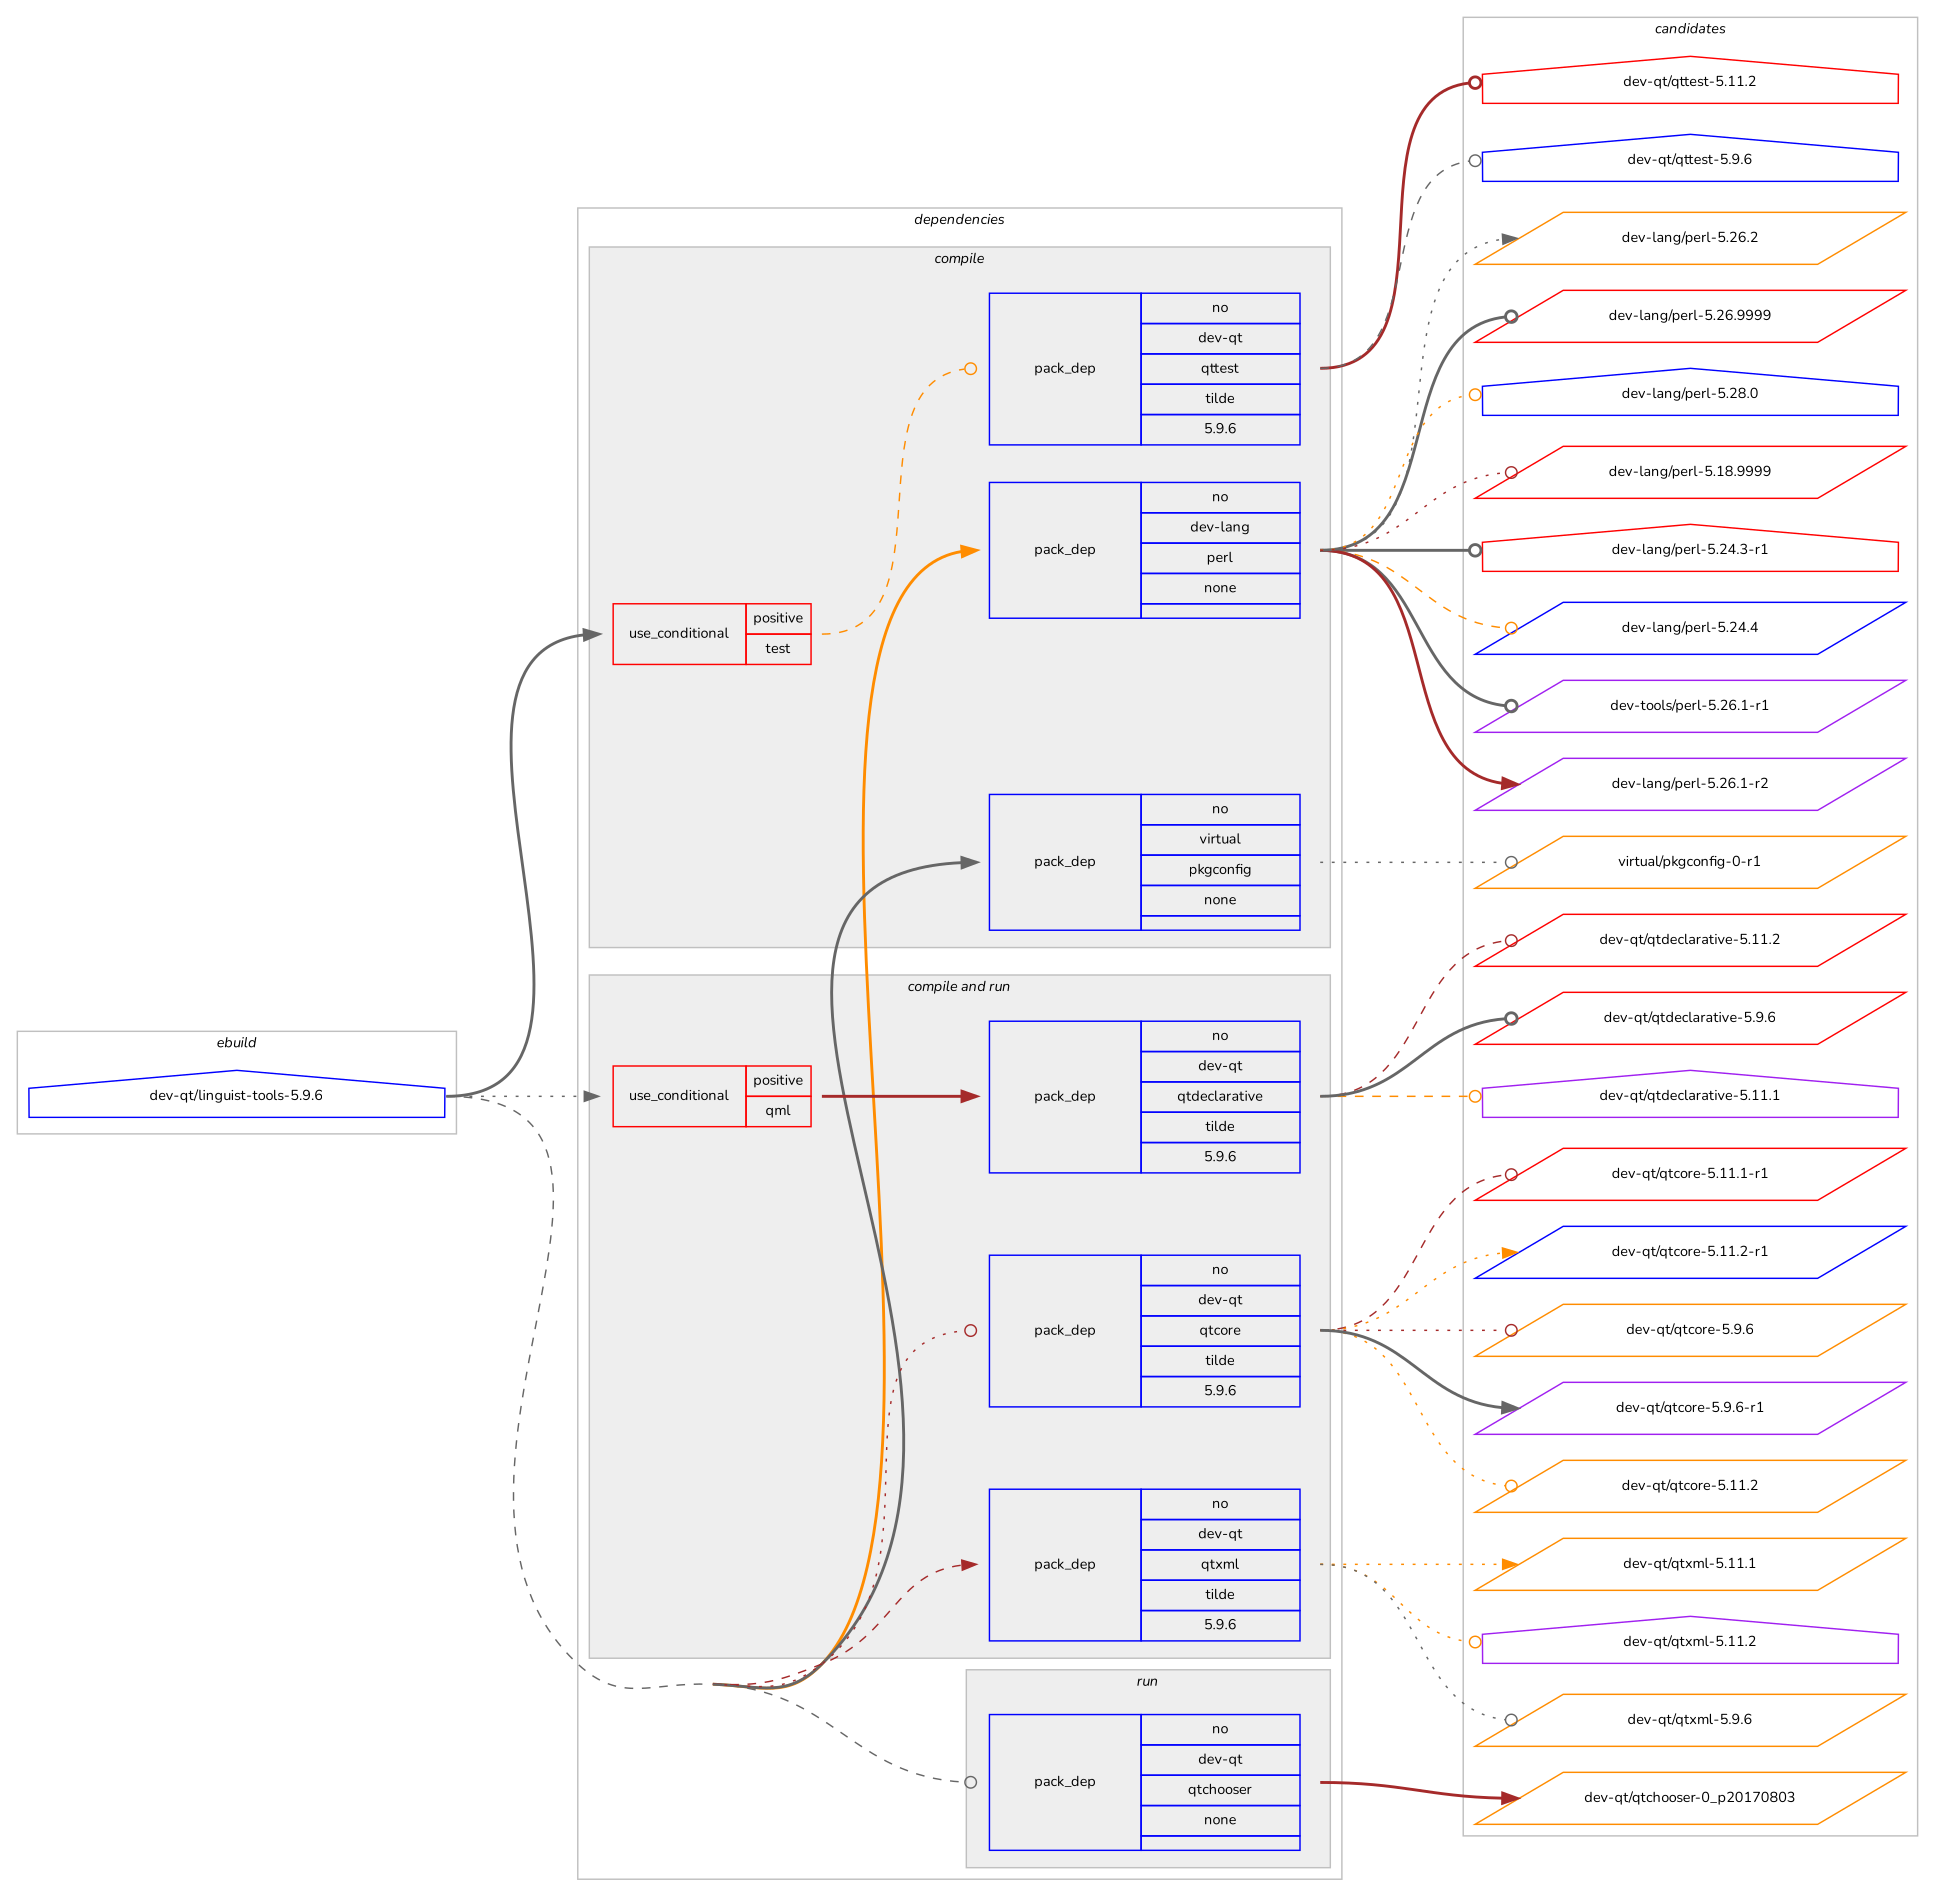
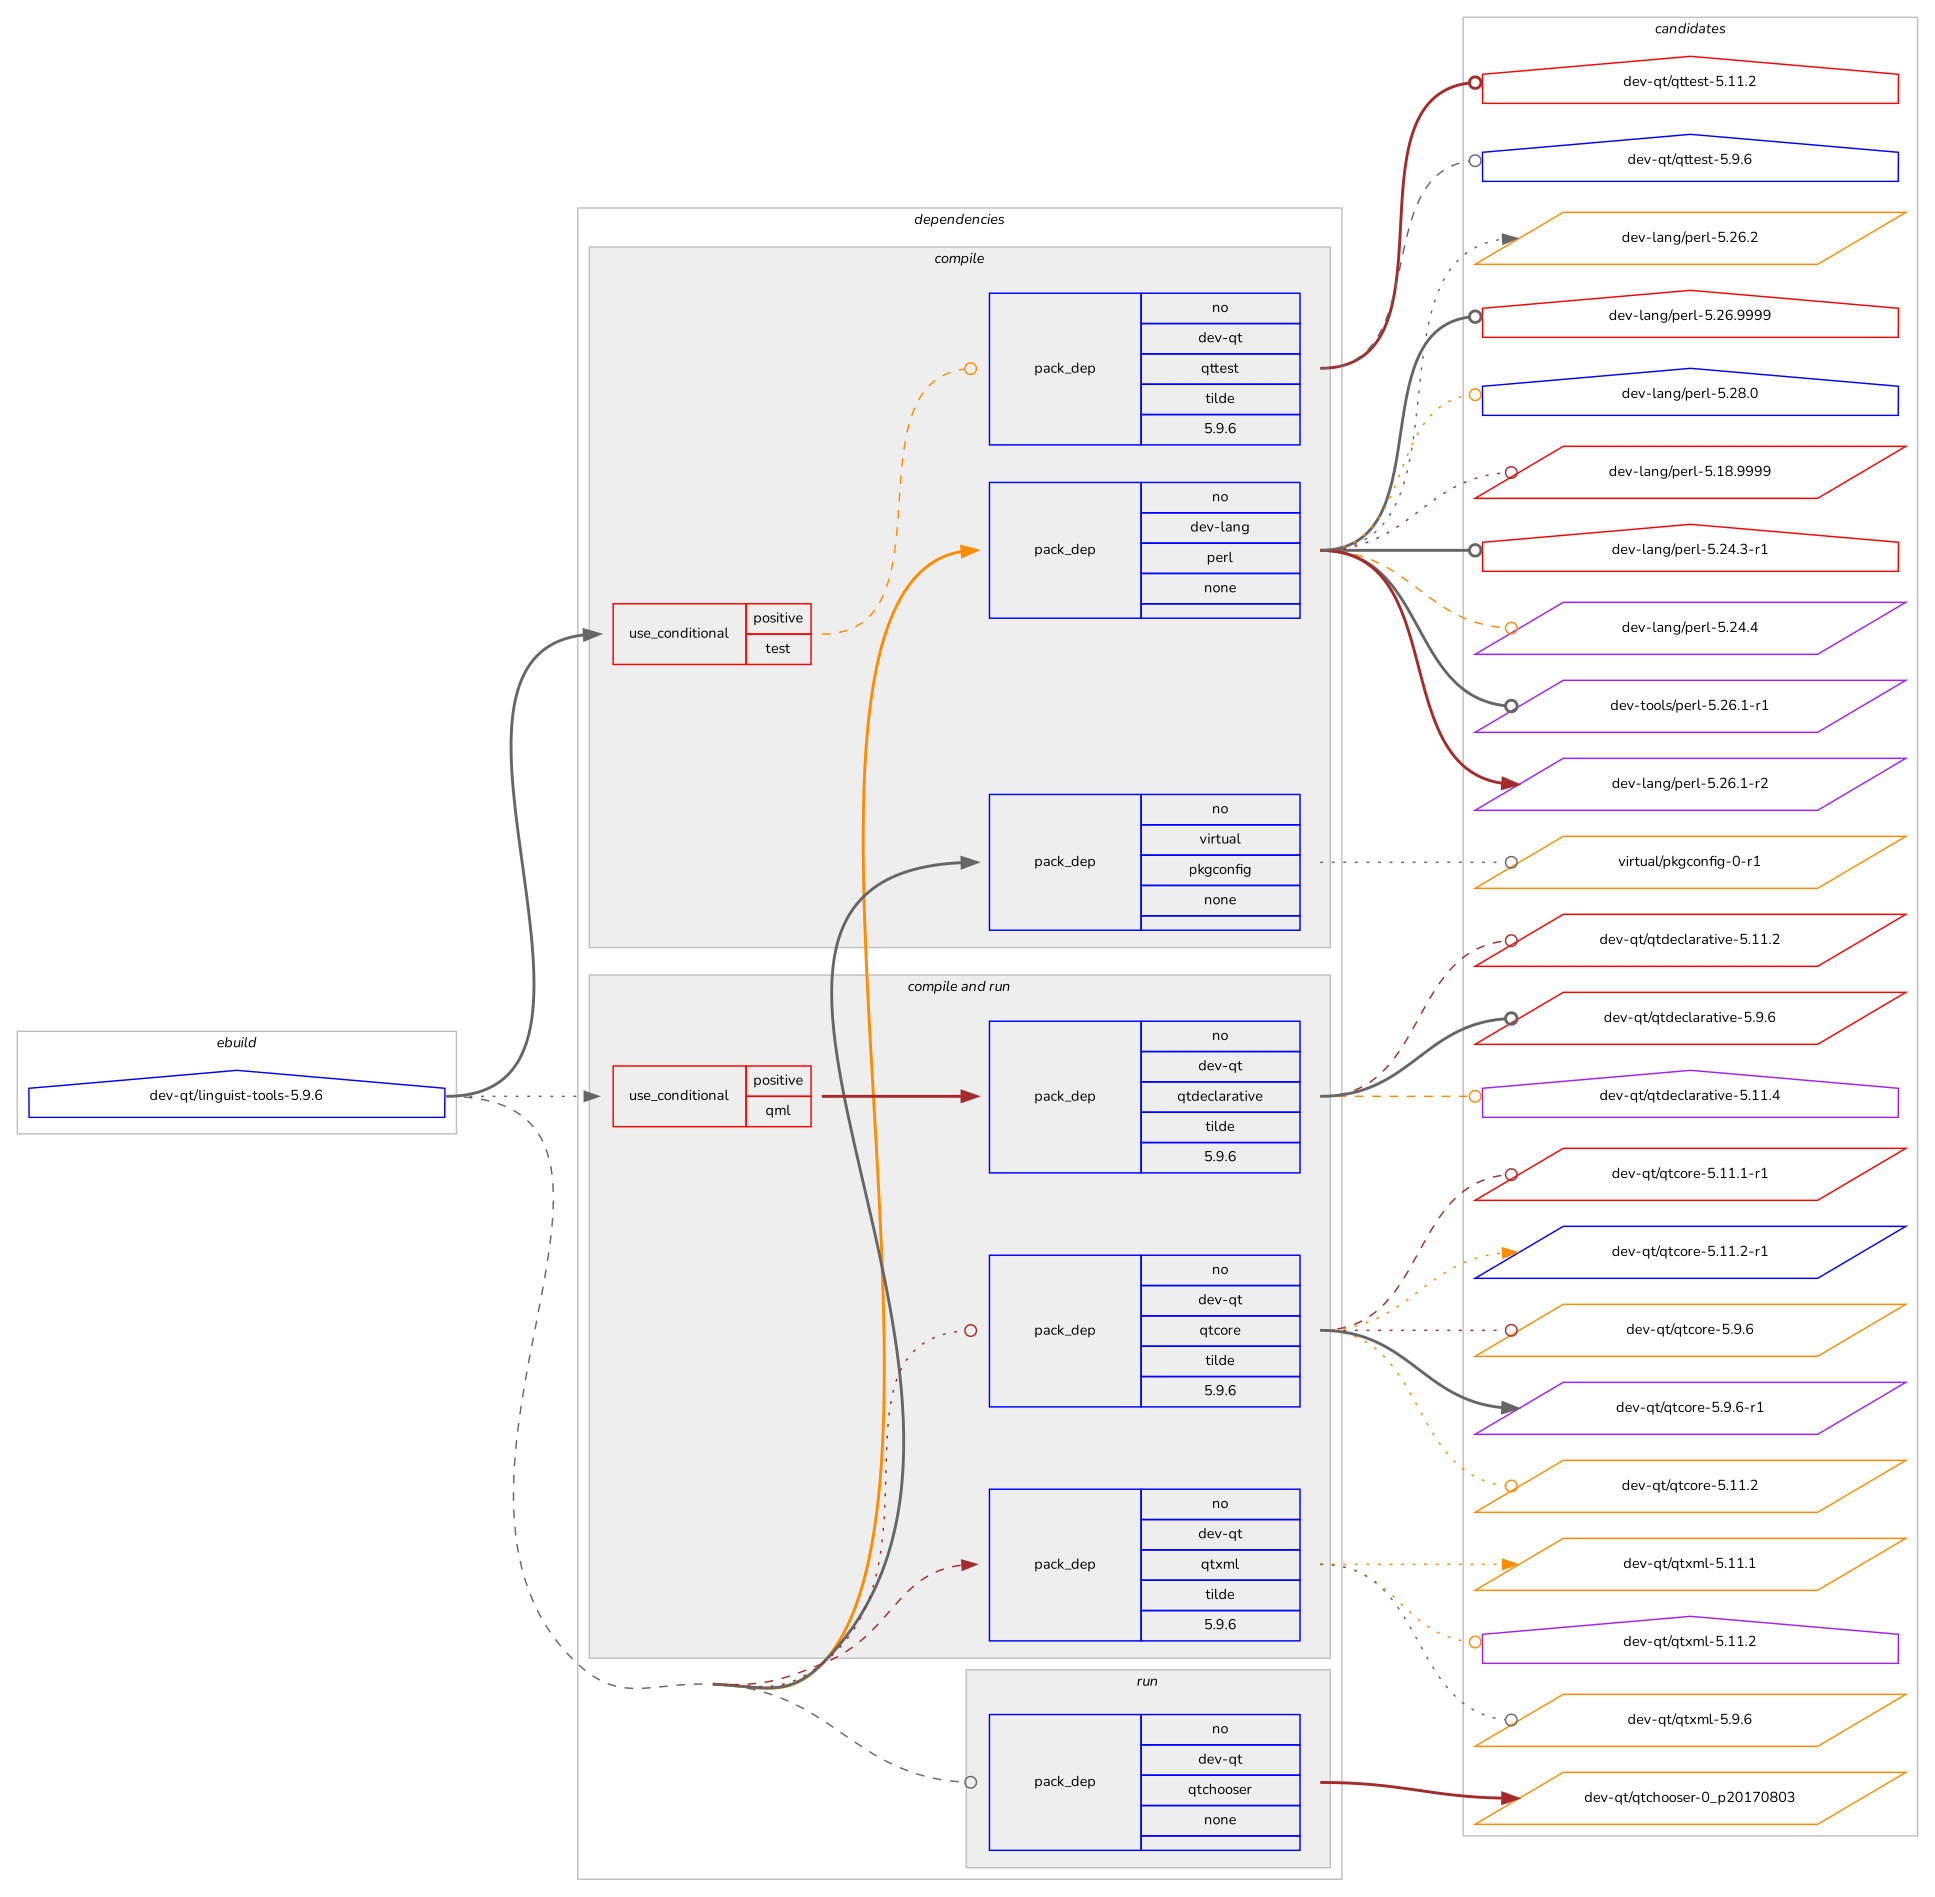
node "dev-lang/perl-5.26.9999": shape parallelogram -> house
node "dev-lang/perl-5.24.4": color blue -> purple
node "dev-qt/qtdeclarative-5.11.1": label "dev-qt/qtdeclarative-5.11.1" -> "dev-qt/qtdeclarative-5.11.4"
